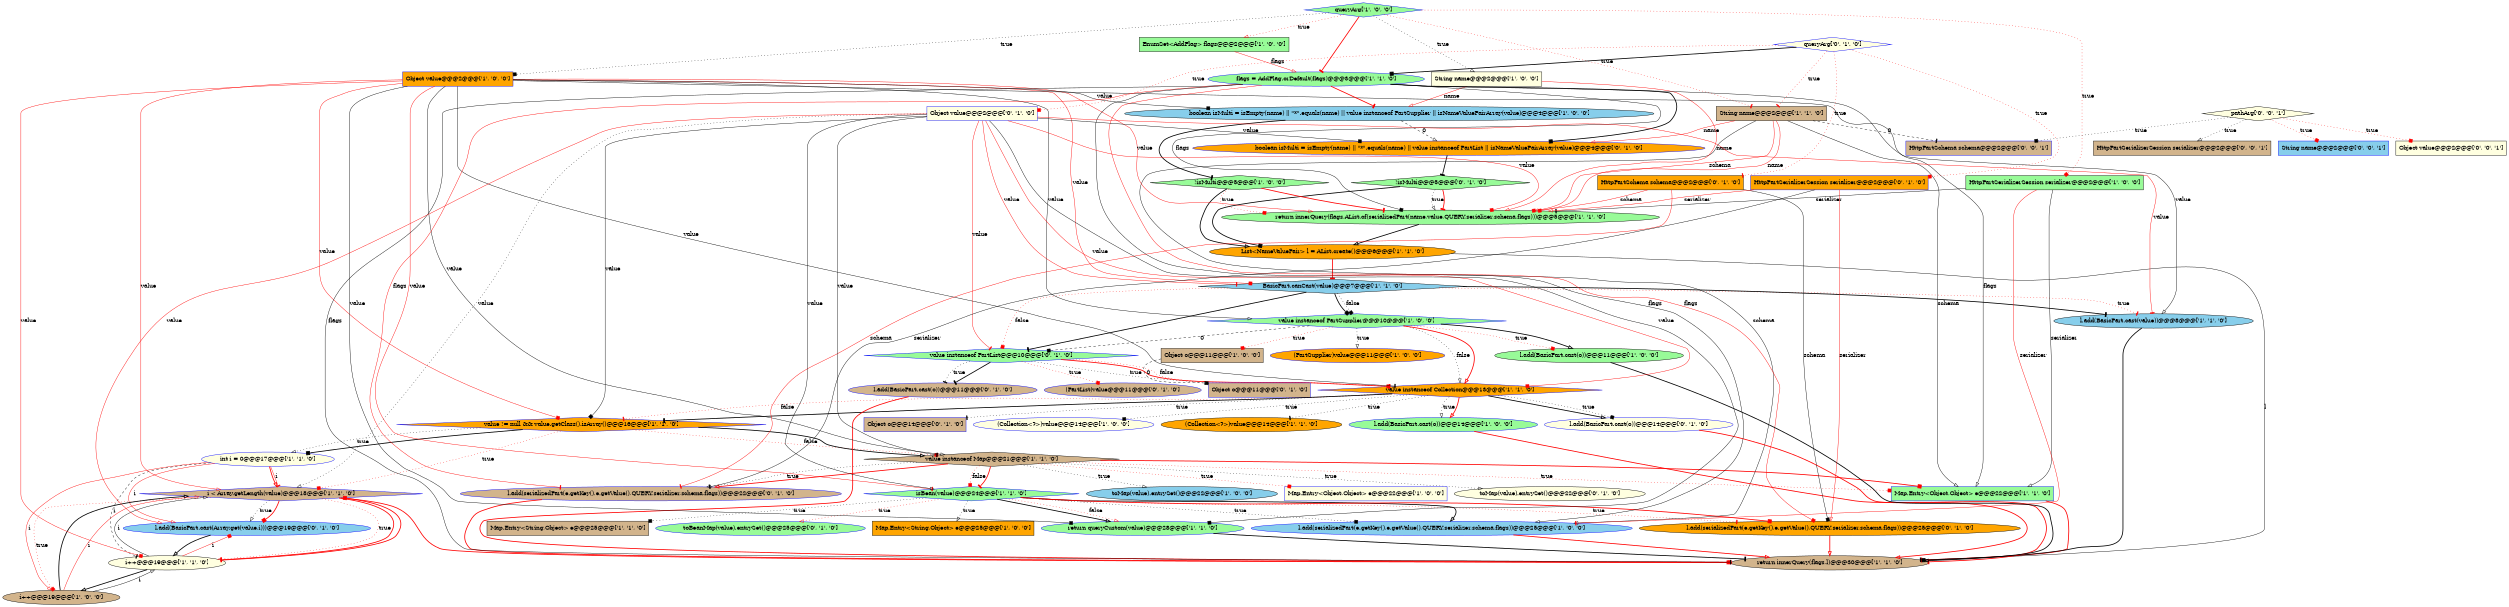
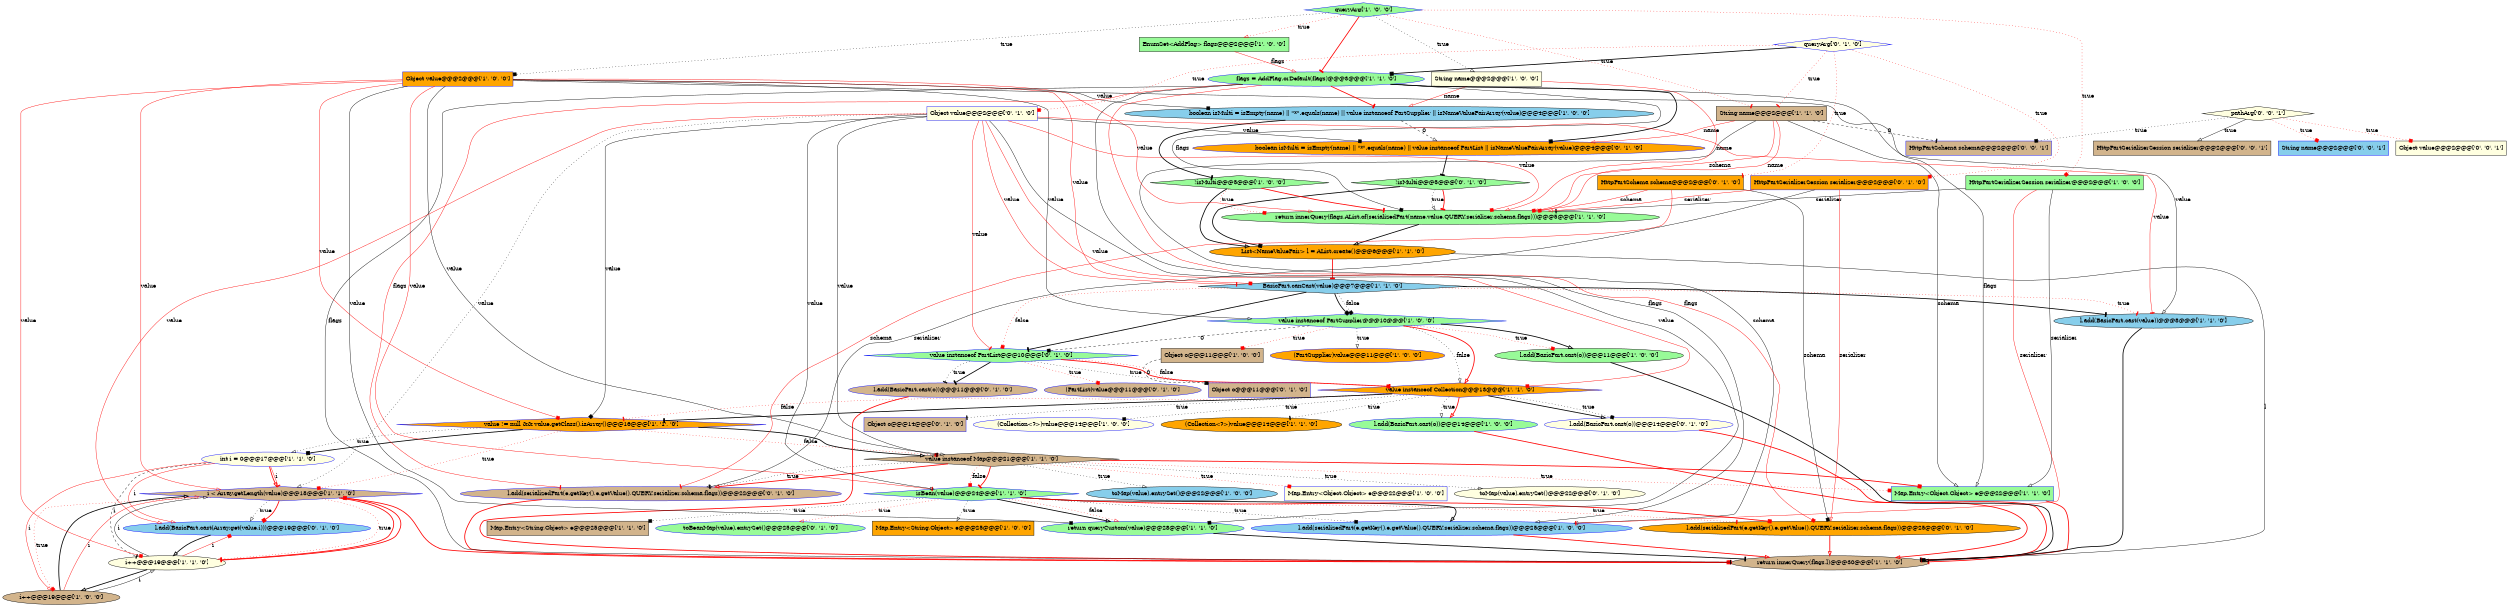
edge "pathArg['0', '0', '1']" -> "HttpPartSerializerSession serializer@@@2@@@['0', '0', '1']": style dotted -> solid
edge "Object value@@@2@@@['1', '0', '0']" -> "value instanceof Collection@@@13@@@['1', '1', '0']": removed, label "value"
